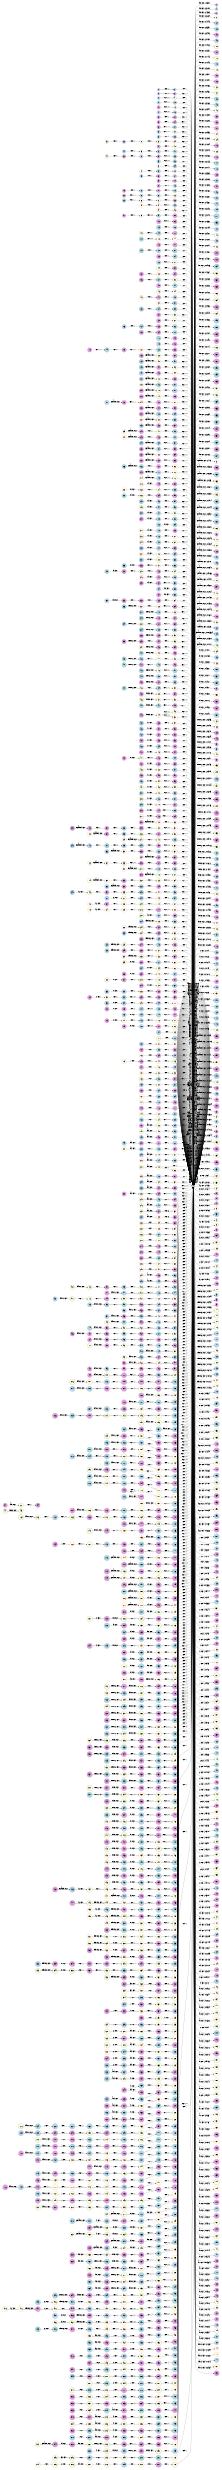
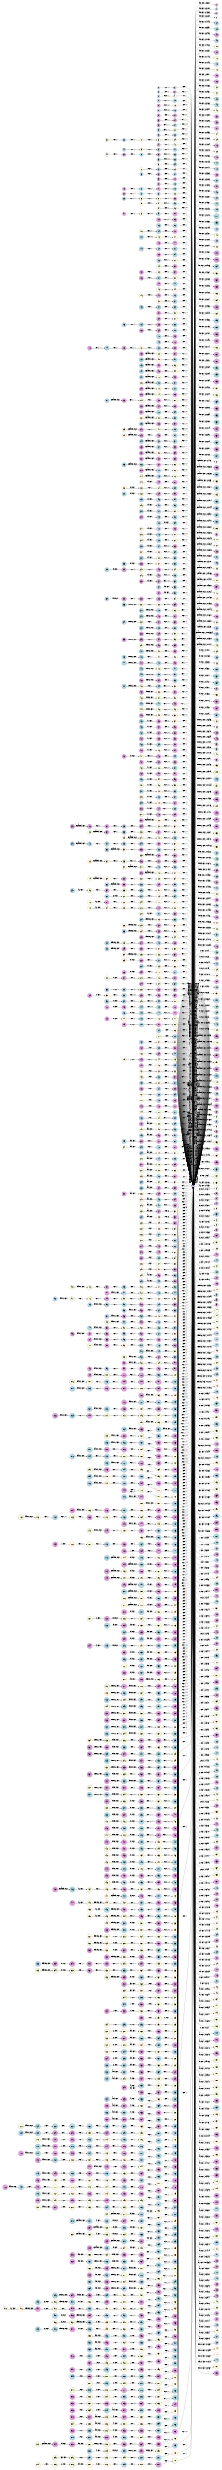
edge "449" -> "446": now "445" -> "446"
edge "822" -> "0": now "819" -> "0"
